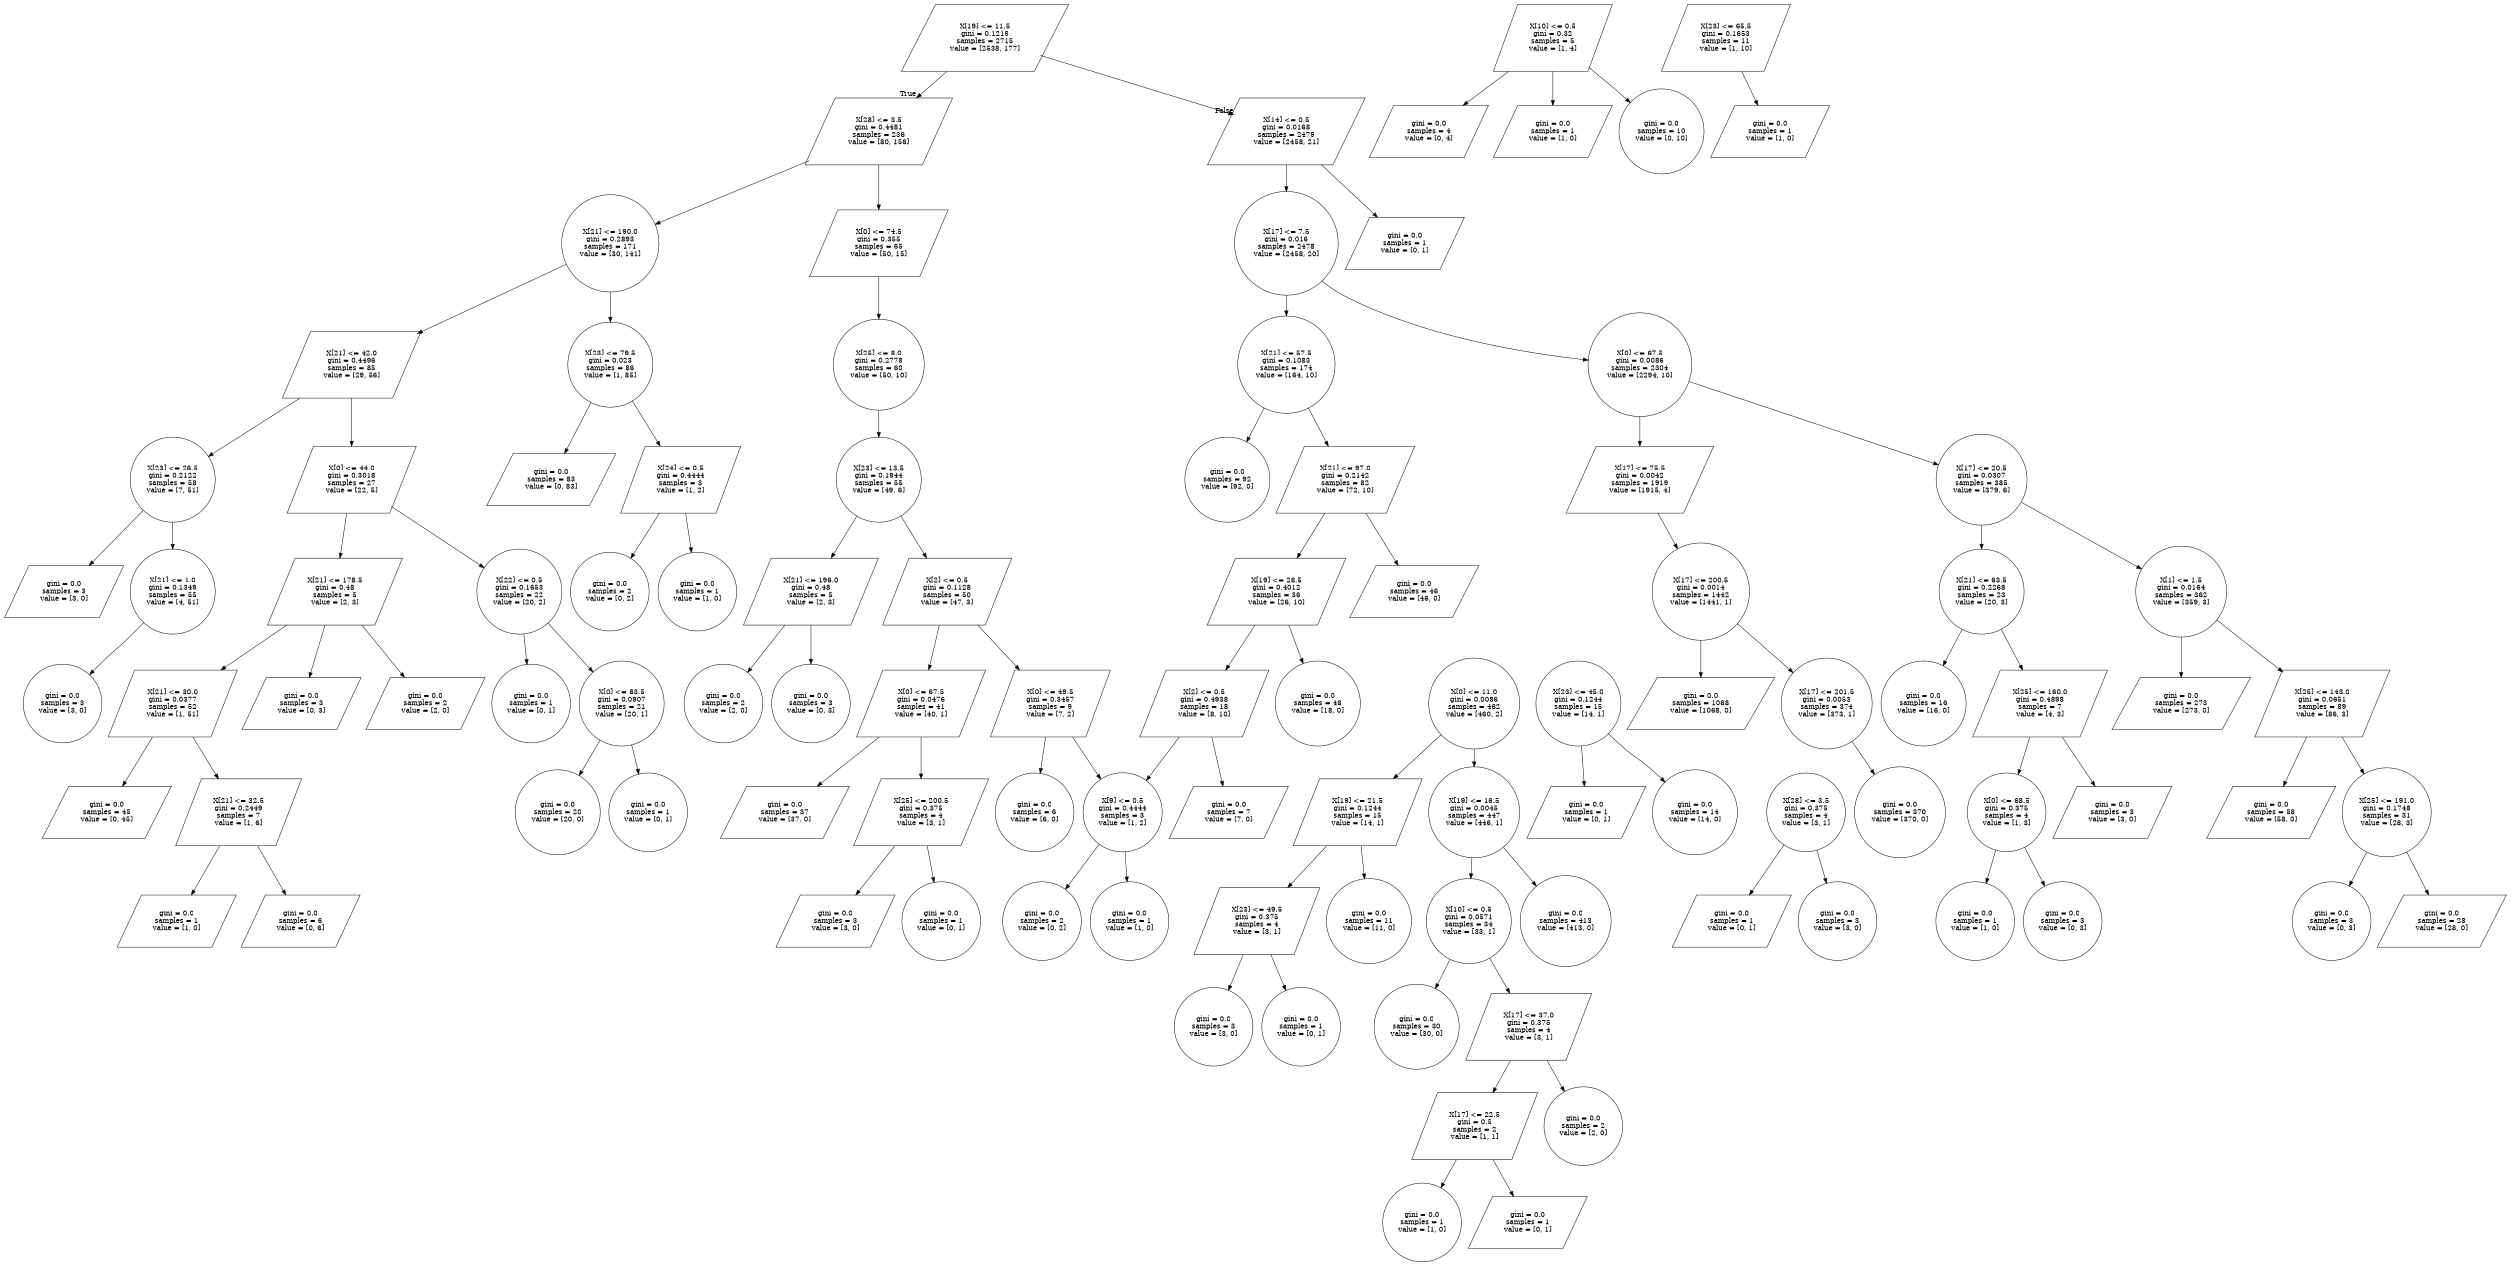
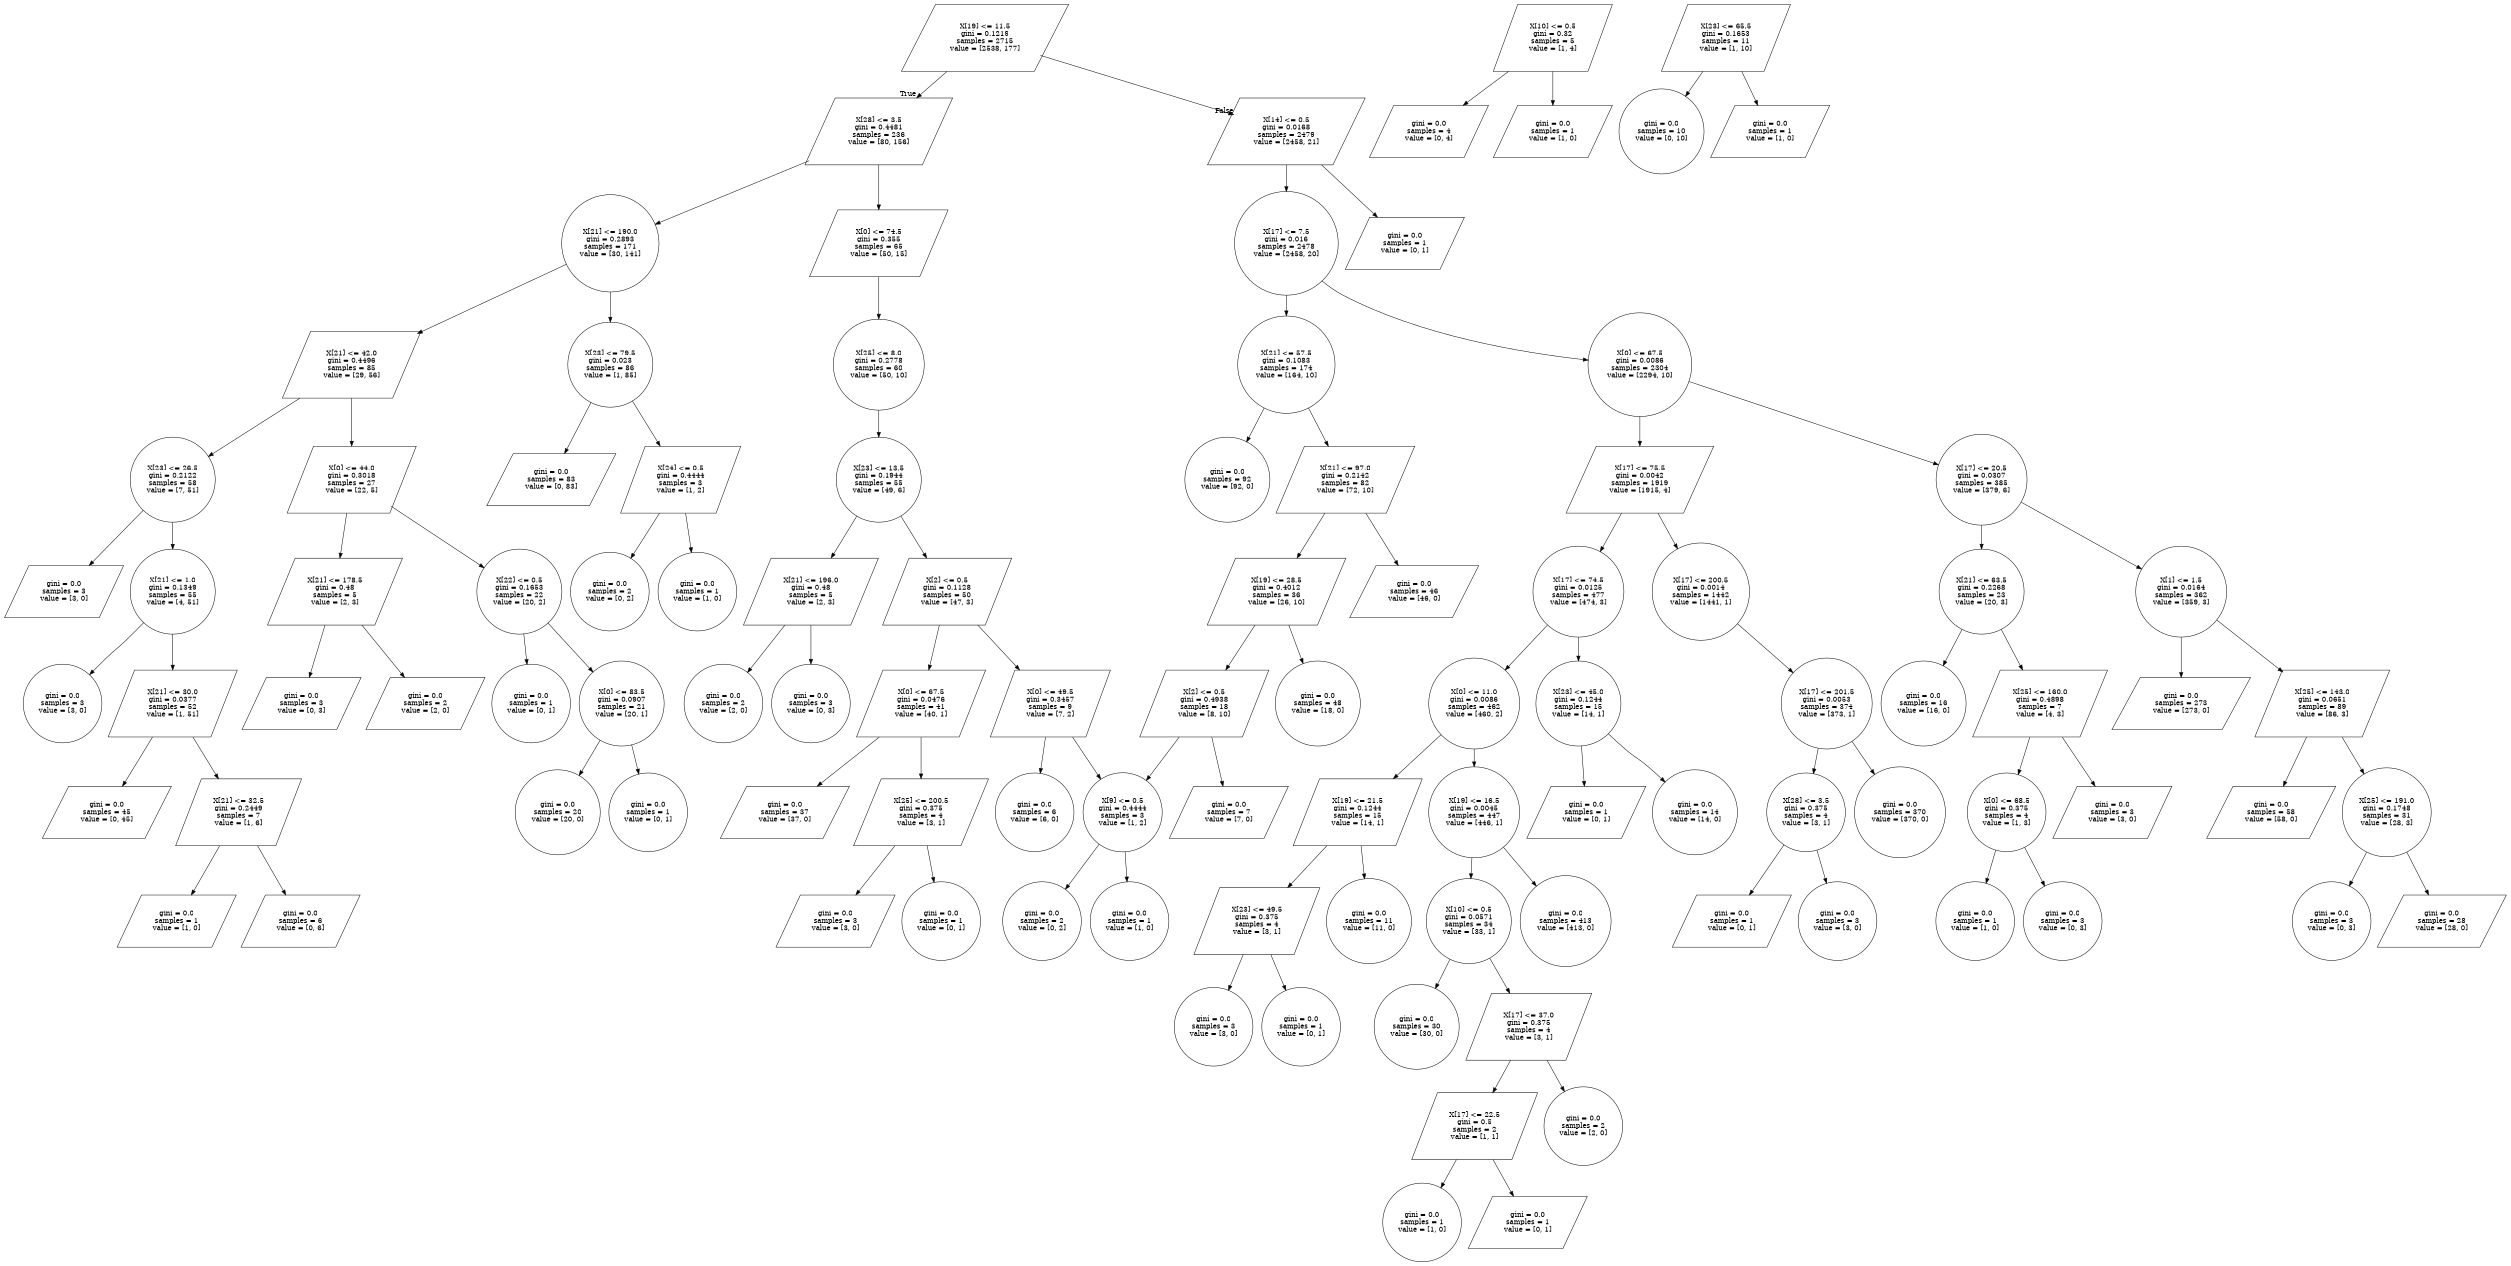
edge "X[10] <= 0.5 gini = 0.32 samples = 5 value = [1, 4]" -> "gini = 0.0 samples = 10 value = [0, 10]": now "X[23] <= 65.5 gini = 0.1653 samples = 11 value = [1, 10]" -> "gini = 0.0 samples = 10 value = [0, 10]"
node "X[17] <= 74.5 gini = 0.0125 samples = 477 value = [474, 3]": added
edge "X[21] <= 178.5 gini = 0.48 samples = 5 value = [2, 3]" -> "X[21] <= 30.0 gini = 0.0377 samples = 52 value = [1, 51]": now "X[21] <= 1.0 gini = 0.1349 samples = 55 value = [4, 51]" -> "X[21] <= 30.0 gini = 0.0377 samples = 52 value = [1, 51]"
node "gini = 0.0 samples = 1068 value = [1068, 0]": removed
edge "X[17] <= 201.5 gini = 0.0053 samples = 374 value = [373, 1]" -> "X[28] <= 3.5 gini = 0.375 samples = 4 value = [3, 1]": added
